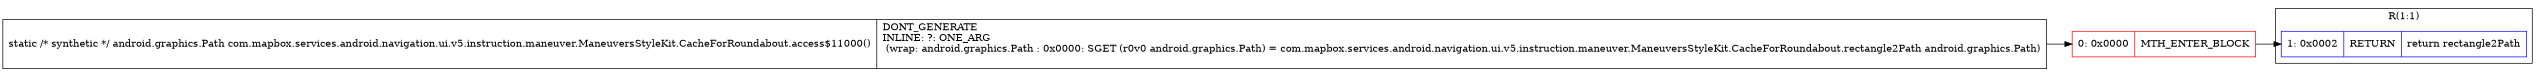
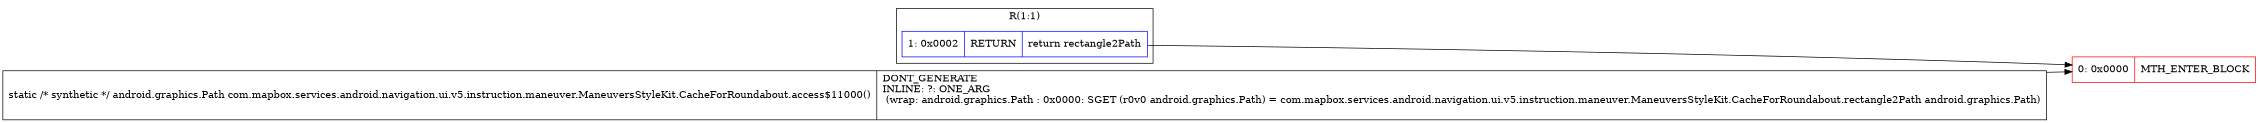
edge "0: 0x0000" -> "1: 0x0002": reversed
